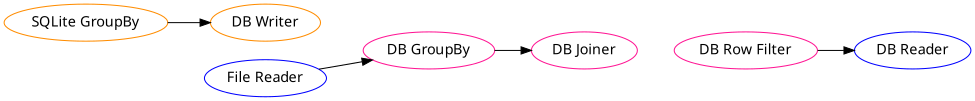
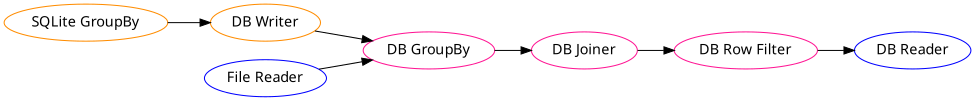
edge "DB Writer" -> "DB GroupBy": added
edge "DB Joiner" -> "DB Row Filter": added
